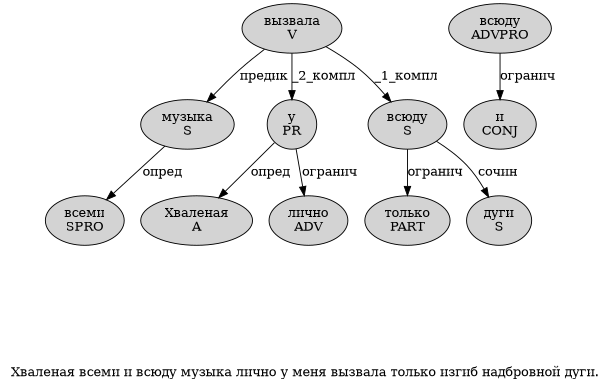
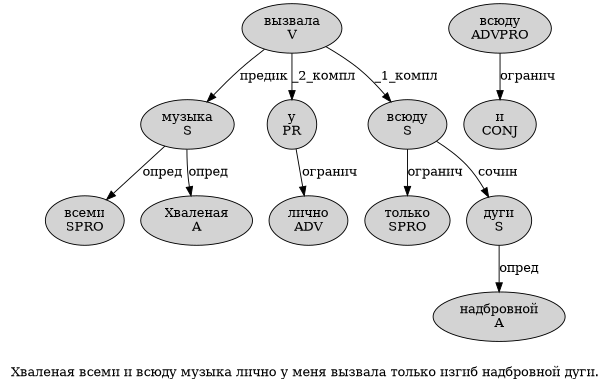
edge "у PR" -> "Хваленая A": now "музыка S" -> "Хваленая A"
node "только PART": label "только PART" -> "только SPRO"
node "надбровной A": added
